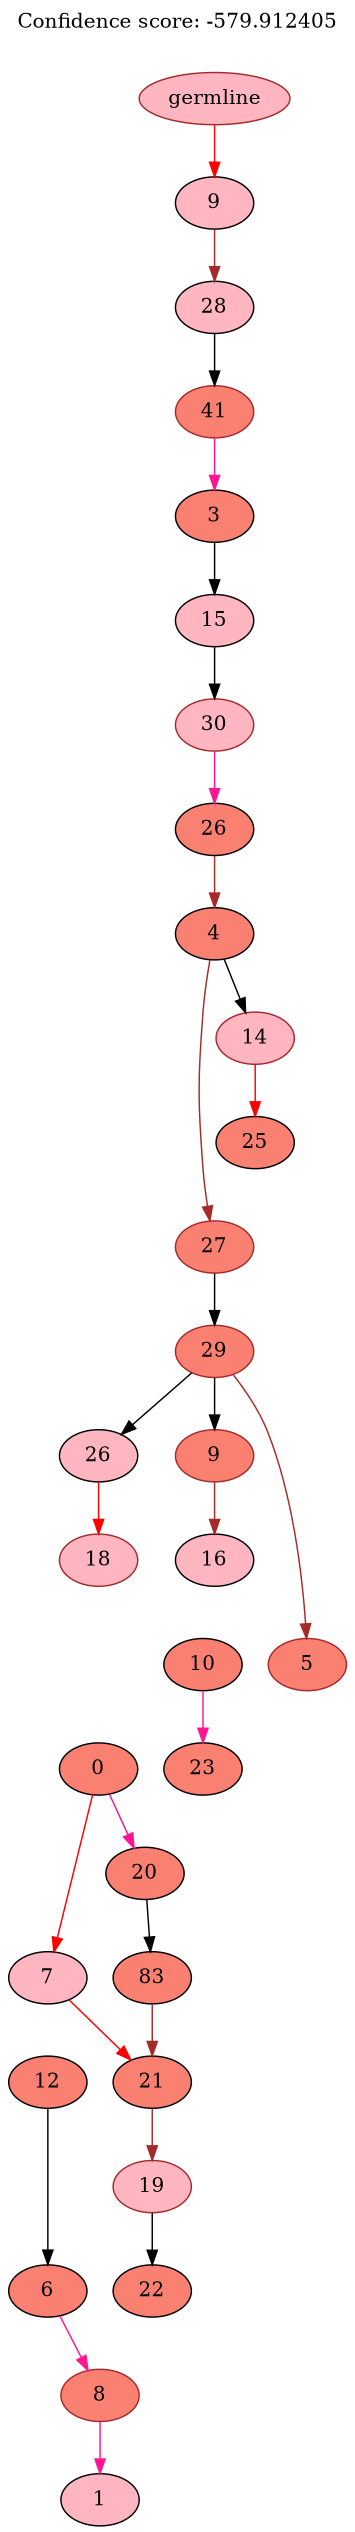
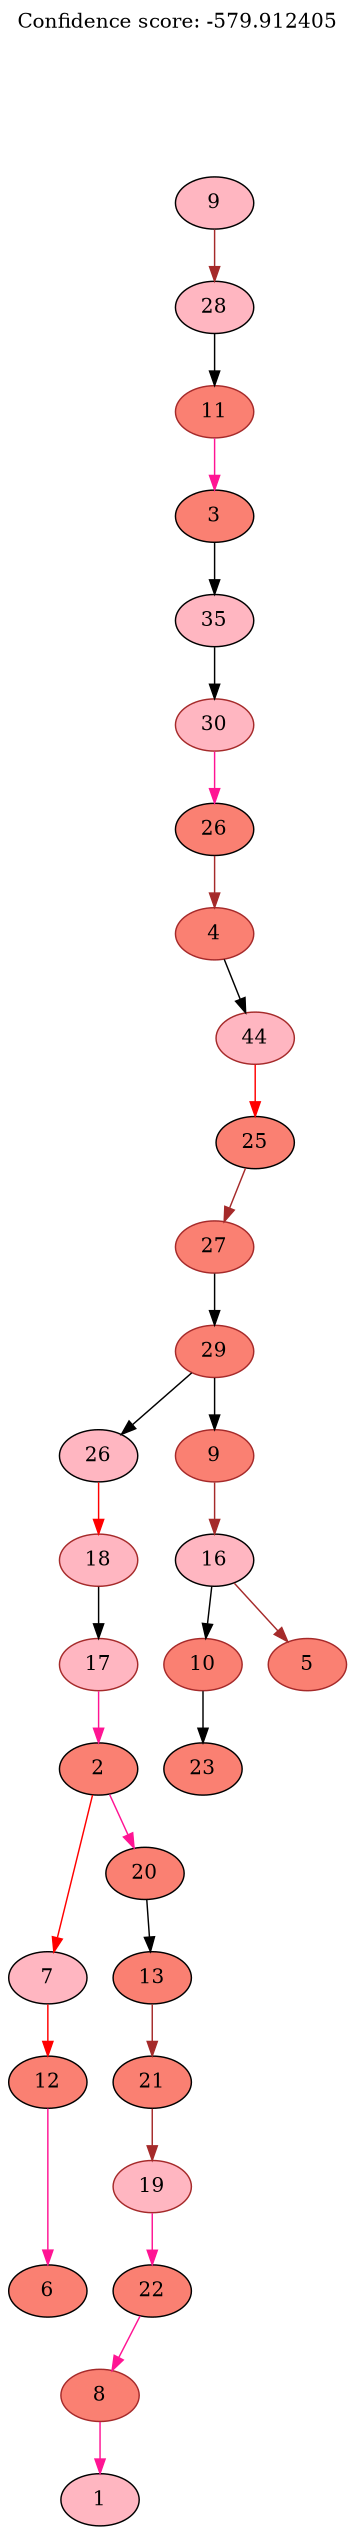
node "germline": removed
node "41": label "41" -> "11"
node "15": label "15" -> "35"
node "4": color black -> brown
node "14": label "14" -> "44"
edge "4" -> "27": now "25" -> "27"
edge "29" -> "5": now "16" -> "5"
edge "16" -> "10": added
node "17": added
node "10": color black -> brown
edge "10" -> "23": color deeppink -> black
node "0": label "0" -> "2"
node "83": label "83" -> "13"
edge "7" -> "21": now "7" -> "12"
edge "12" -> "6": color black -> deeppink
edge "19" -> "22": color black -> deeppink
edge "6" -> "8": now "22" -> "8"
